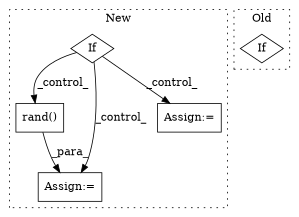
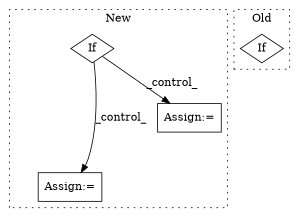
node "rand()": removed
